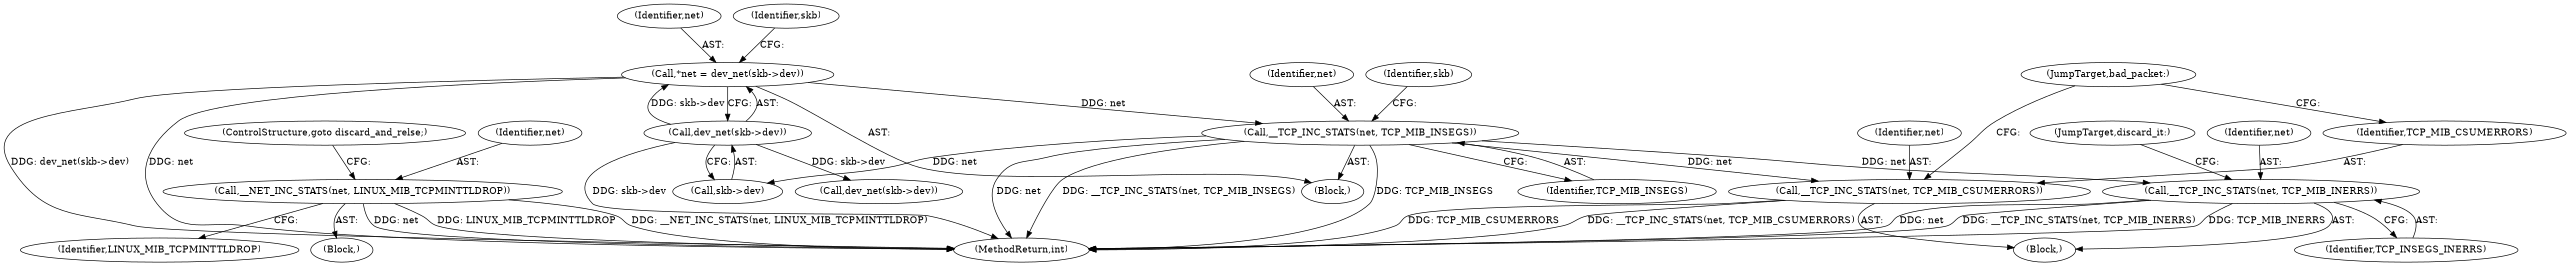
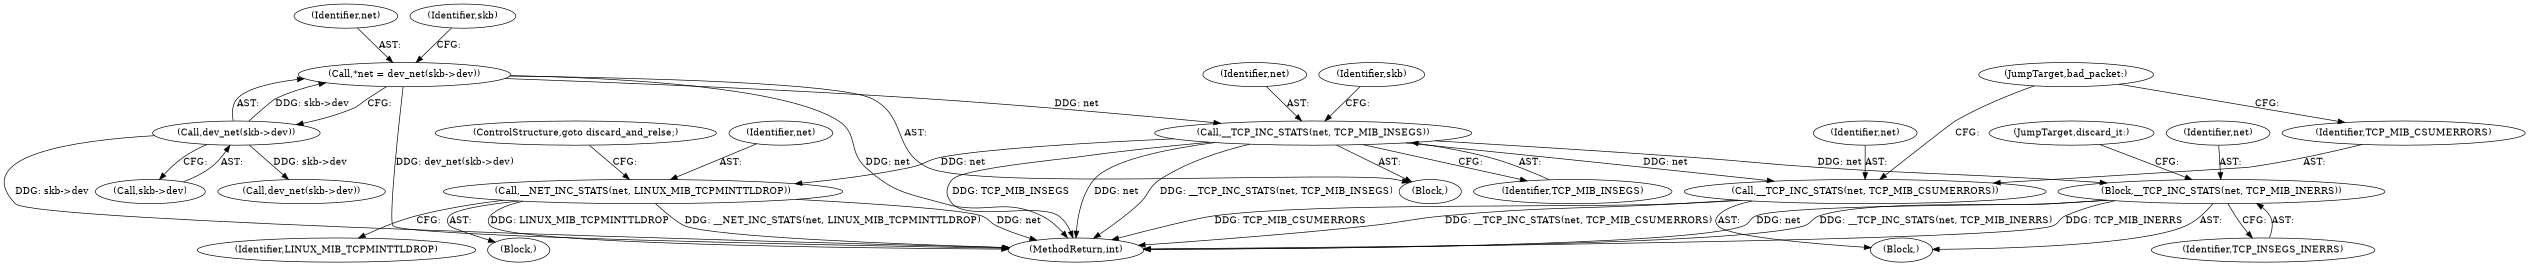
edge "(Call,__TCP_INC_STATS(net, TCP_MIB_INSEGS))" -> "(Call,skb->dev)": now "(Call,__TCP_INC_STATS(net, TCP_MIB_INSEGS))" -> "(Call,__NET_INC_STATS(net, LINUX_MIB_TCPMINTTLDROP))"
node "(Call,__TCP_INC_STATS(net, TCP_MIB_INERRS))": label "(Call,__TCP_INC_STATS(net, TCP_MIB_INERRS))" -> "(Block,__TCP_INC_STATS(net, TCP_MIB_INERRS))"
